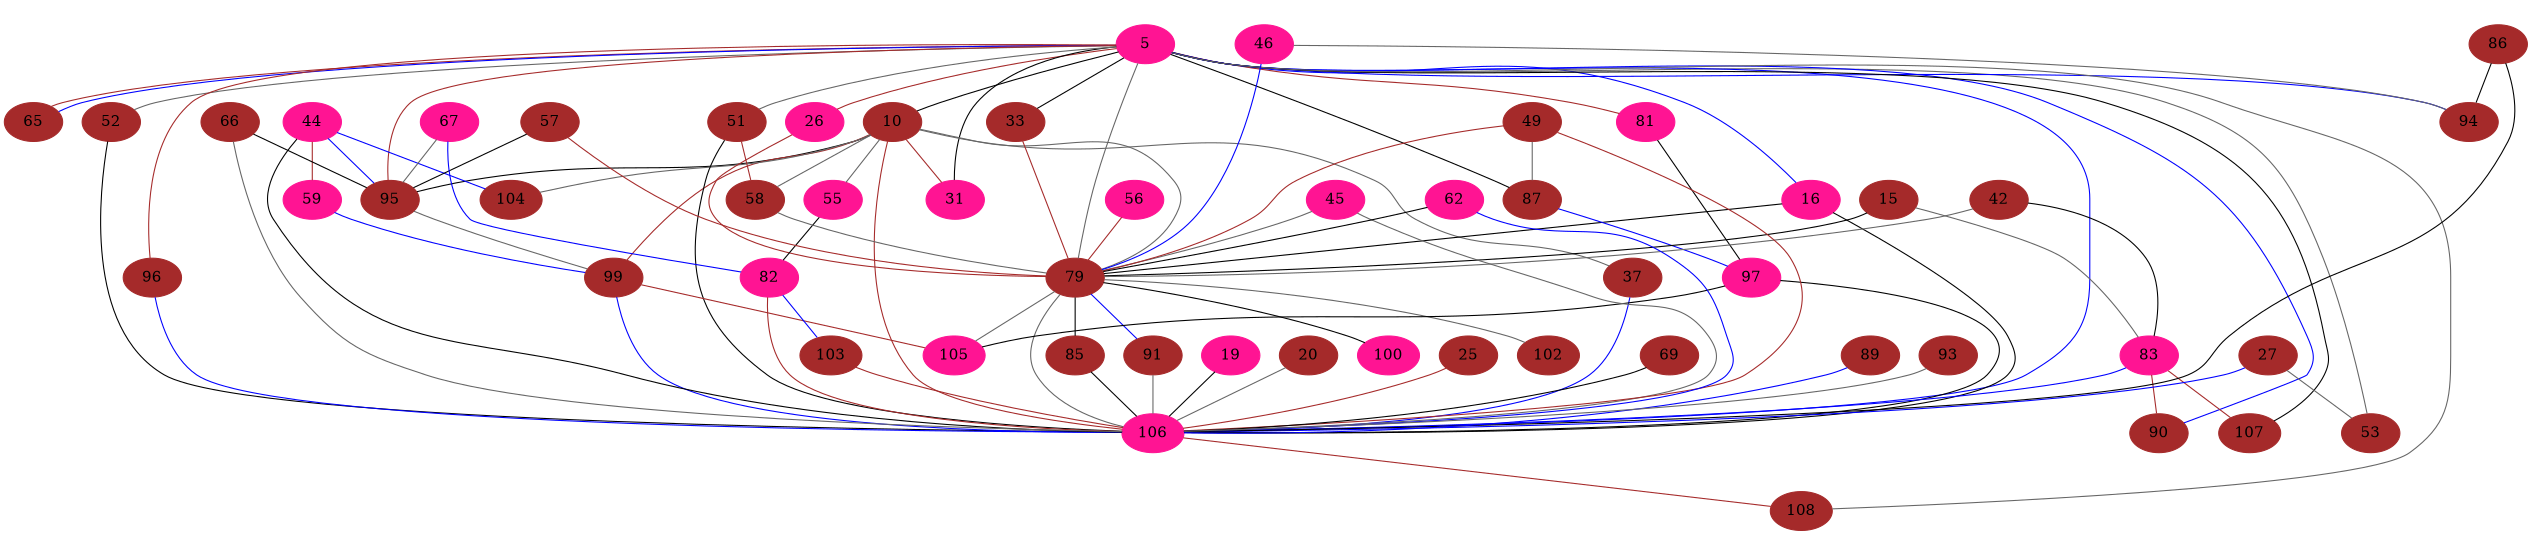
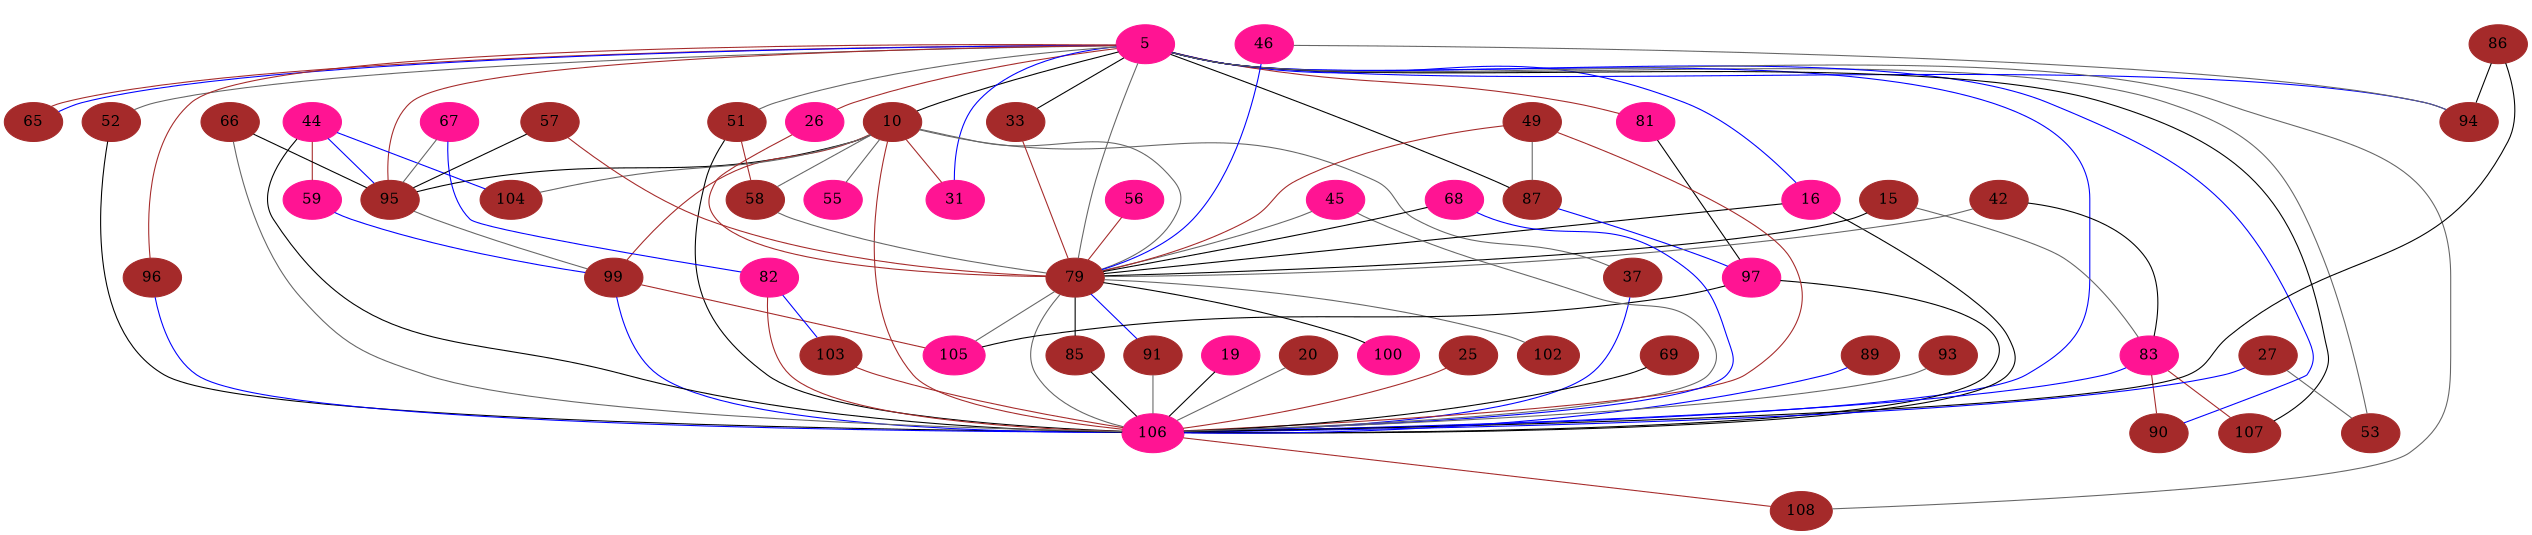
edge "5" -- "31": color black -> blue
node "62": label "62" -> "68"
edge "55" -- "82": removed
